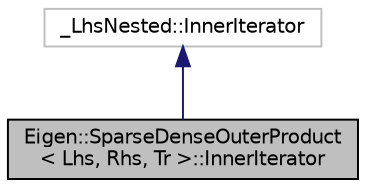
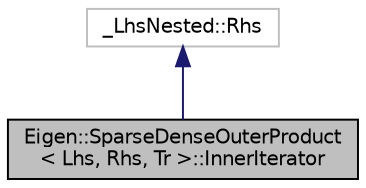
node "_LhsNested::InnerIterator": label "_LhsNested::InnerIterator" -> "_LhsNested::Rhs"
